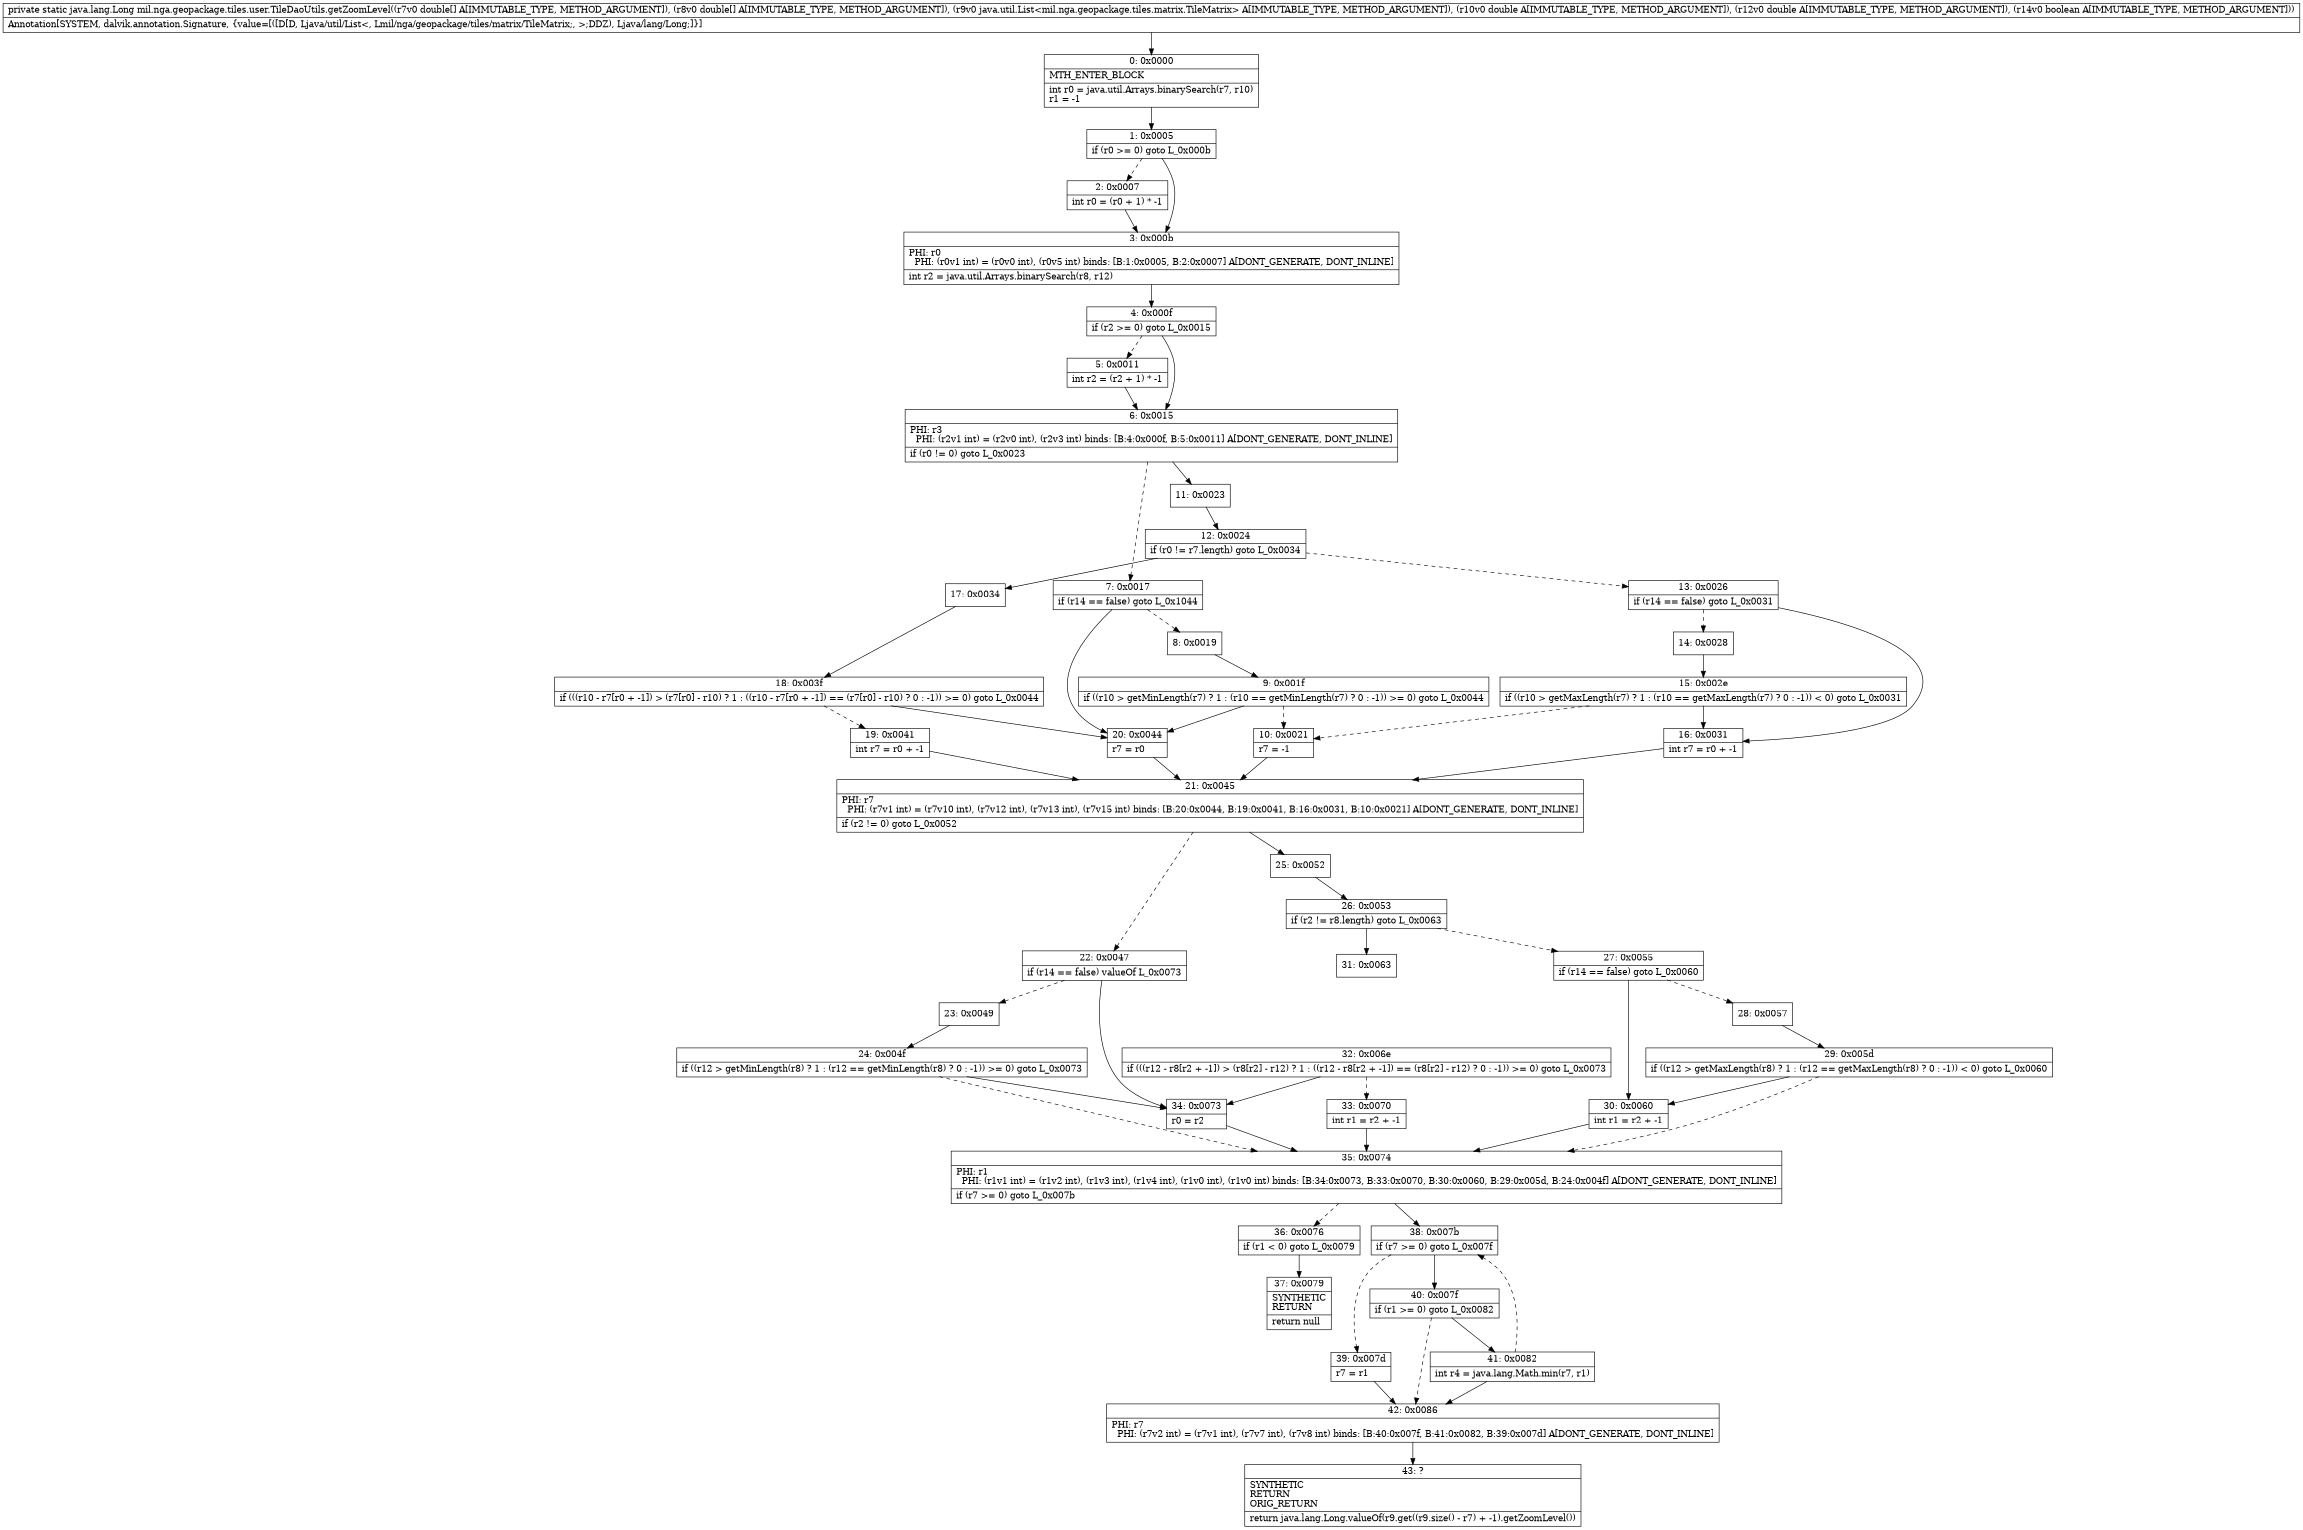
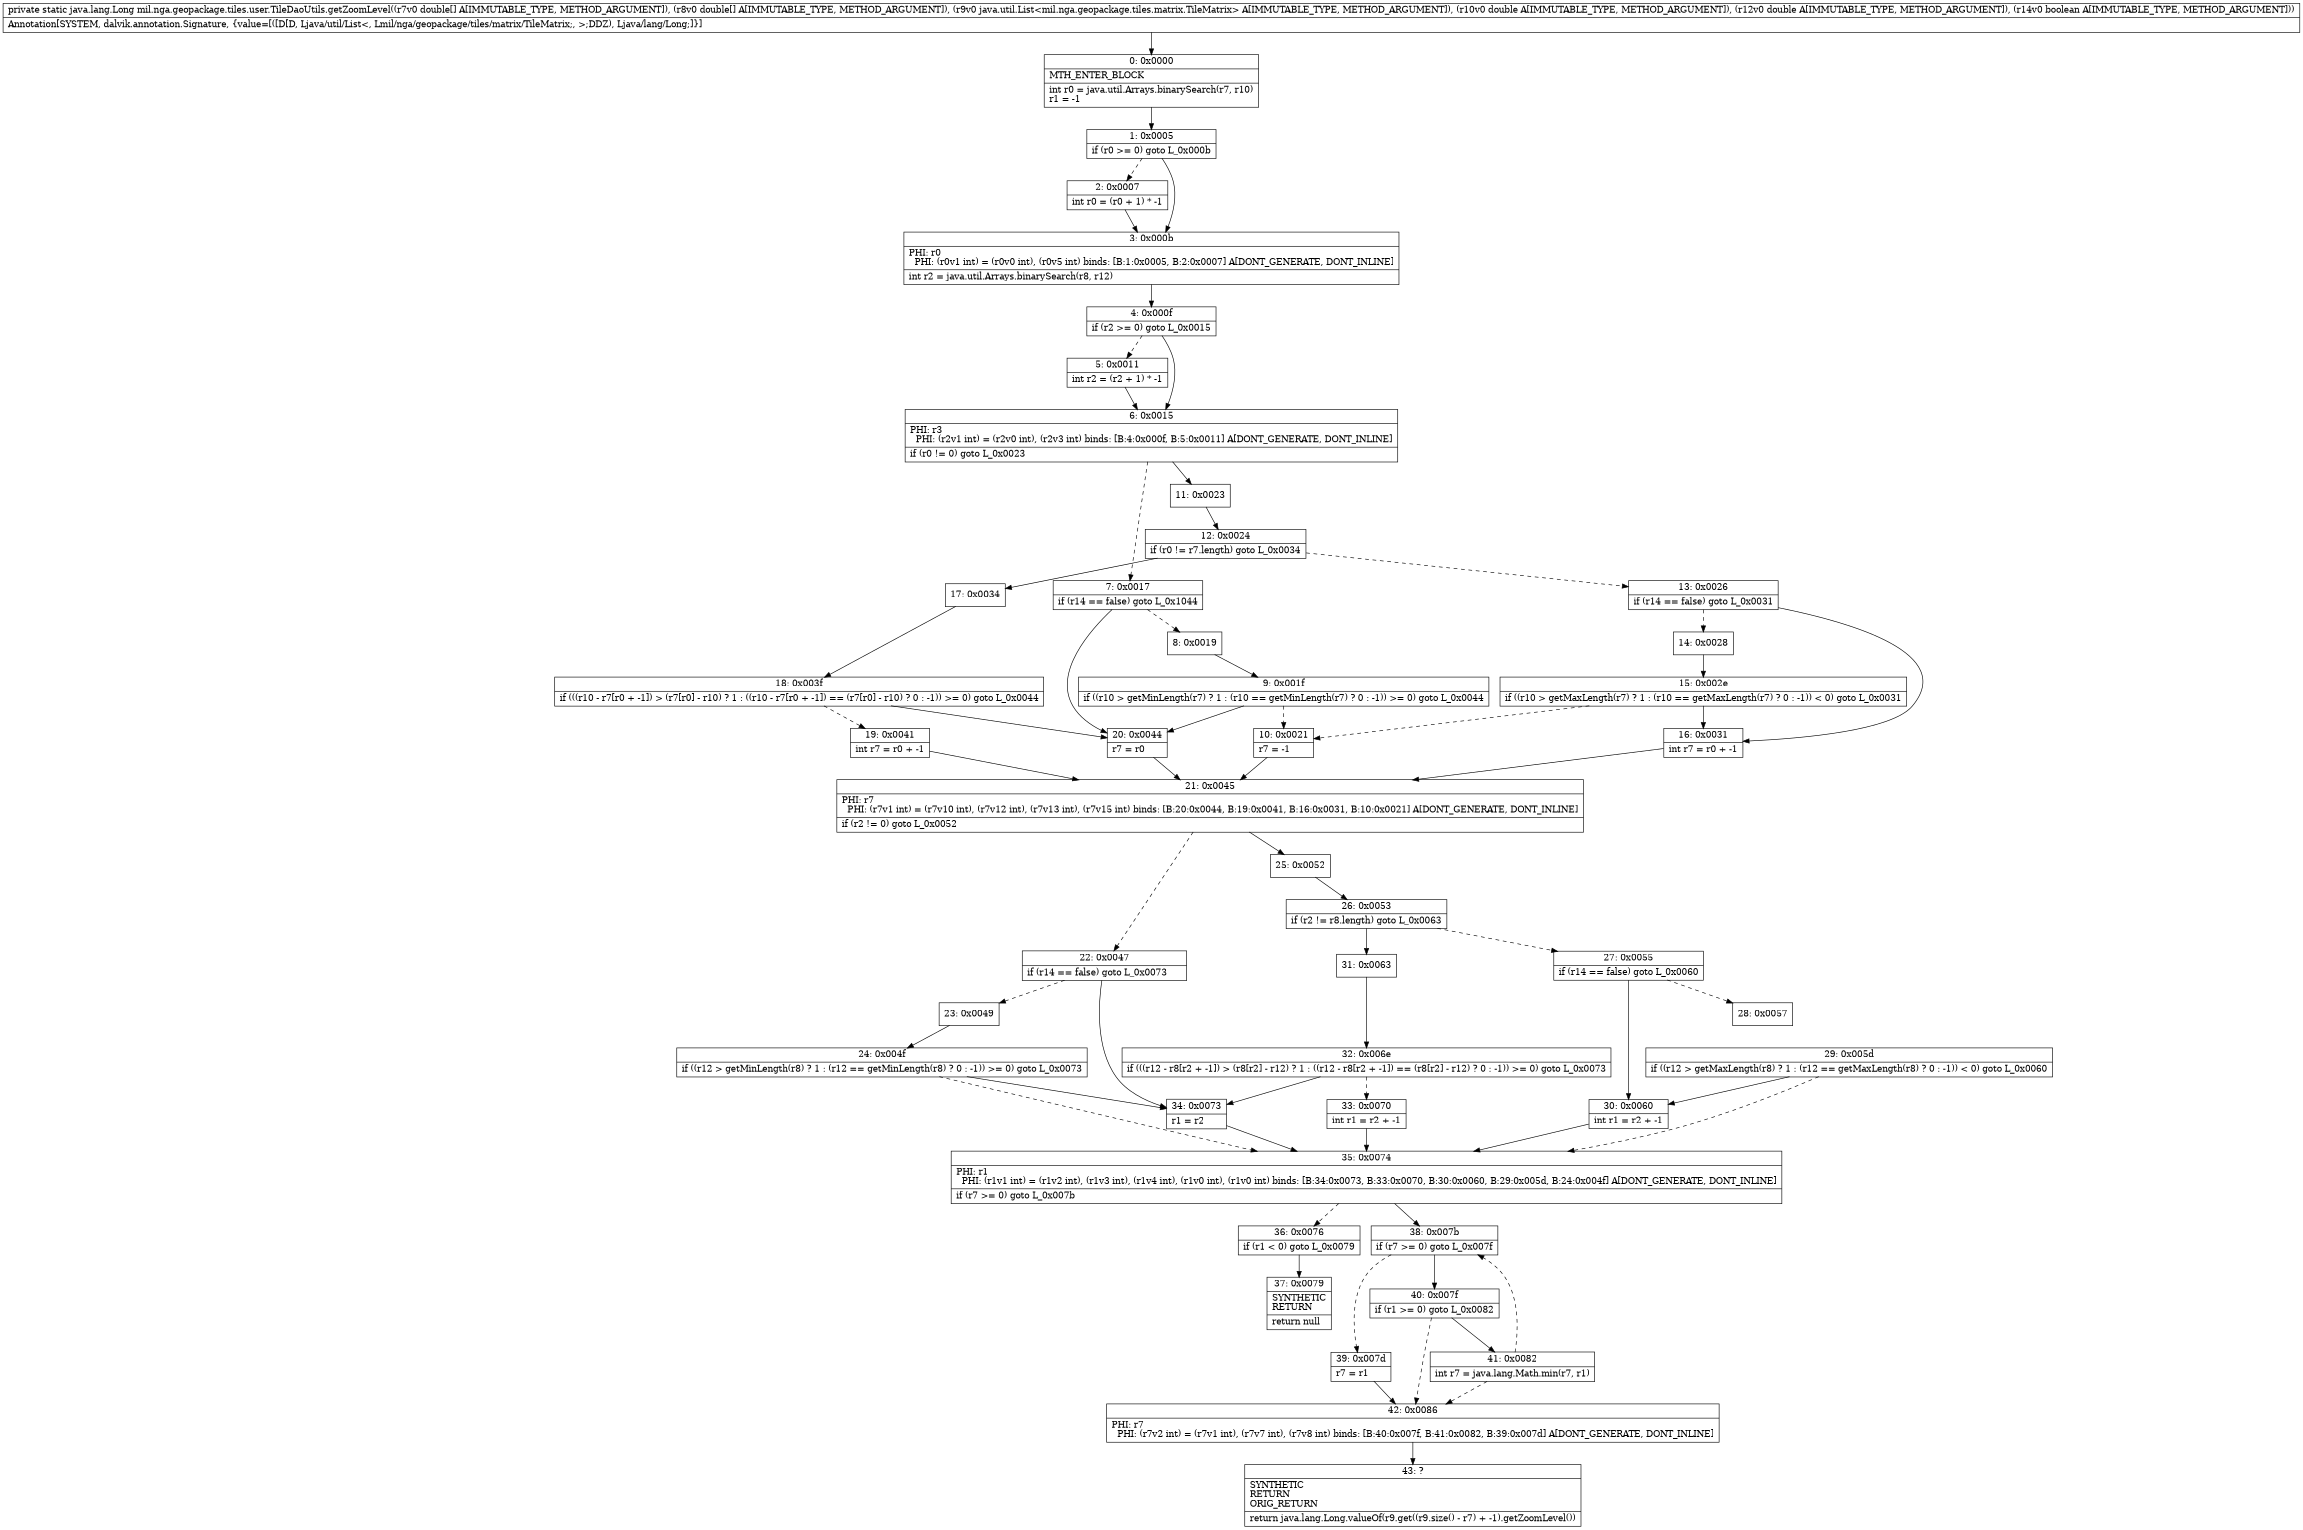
node "22: 0x0047": text "if (r14 == false) valueOf L_0x0073" -> "if (r14 == false) goto L_0x0073"
edge "31: 0x0063" -> "32: 0x006e": added
edge "28: 0x0057" -> "29: 0x005d": removed
node "34: 0x0073": text "r0 = r2" -> "r1 = r2"
node "41: 0x0082": text "int r4 = java.lang.Math.min(r7, r1)" -> "int r7 = java.lang.Math.min(r7, r1)"
edge "41: 0x0082" -> "42: 0x0086": style solid -> dashed
